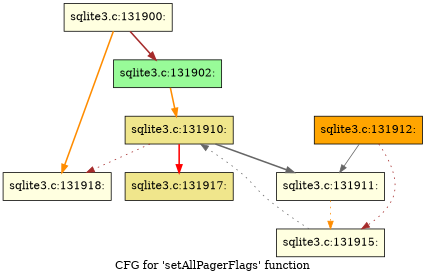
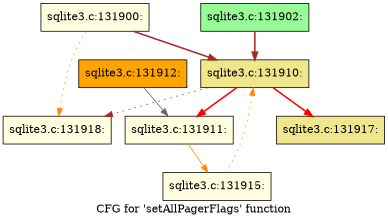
edge "sqlite3.c:131900:" -> "sqlite3.c:131902:": now "sqlite3.c:131900:" -> "sqlite3.c:131910:"
edge "sqlite3.c:131900:" -> "sqlite3.c:131918:": style bold -> dotted
edge "sqlite3.c:131902:" -> "sqlite3.c:131910:": color darkorange -> brown
edge "sqlite3.c:131910:" -> "sqlite3.c:131911:": color gray40 -> red
edge "sqlite3.c:131912:" -> "sqlite3.c:131915:": removed
edge "sqlite3.c:131915:" -> "sqlite3.c:131910:": color gray40 -> darkorange
edge "sqlite3.c:131911:" -> "sqlite3.c:131915:": style dotted -> solid
